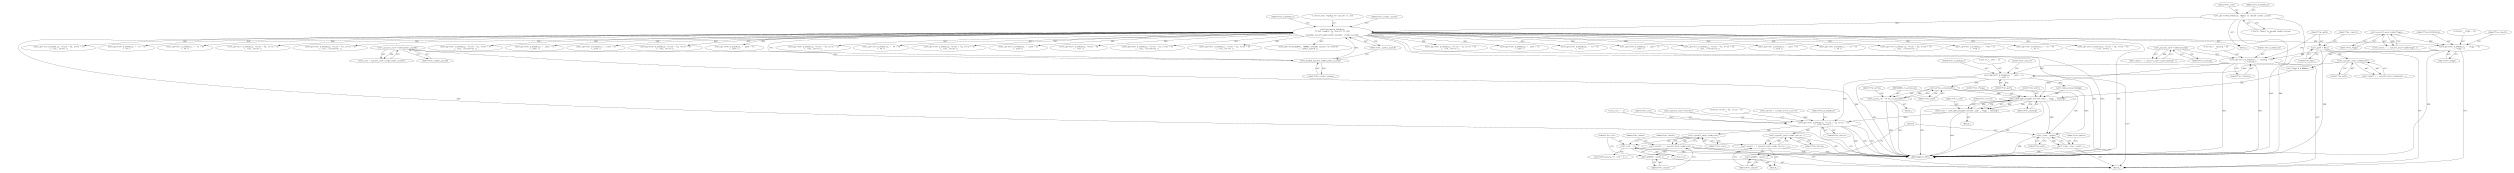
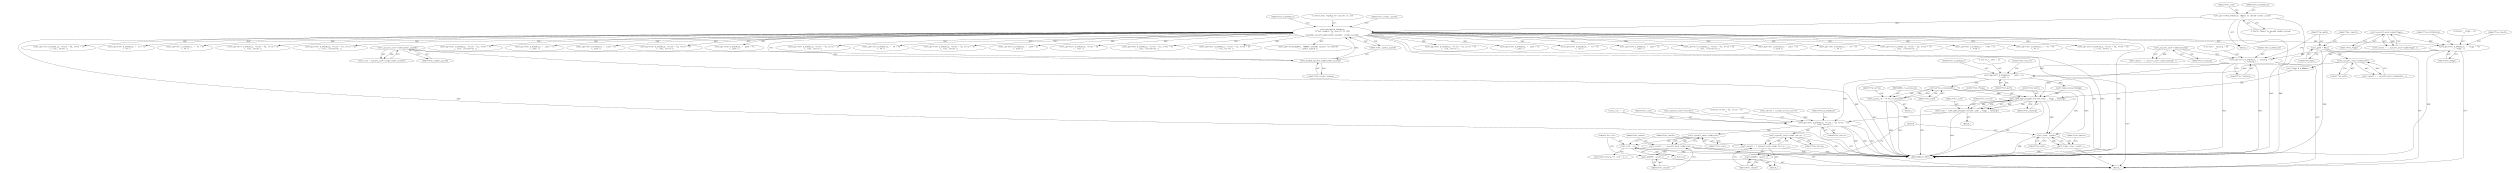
edge "(Call,result = ( syscall_sock->code(lastarg) ))" -> "(Call,syscall_sock->code(lastarg))": removed, label "CFG:"
